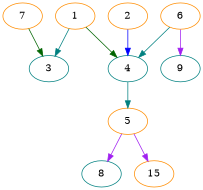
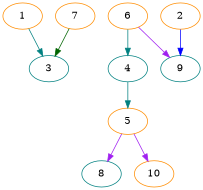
edge "2" -> "4": now "2" -> "9"
edge "1" -> "4": removed
node "15": label "15" -> "10"
